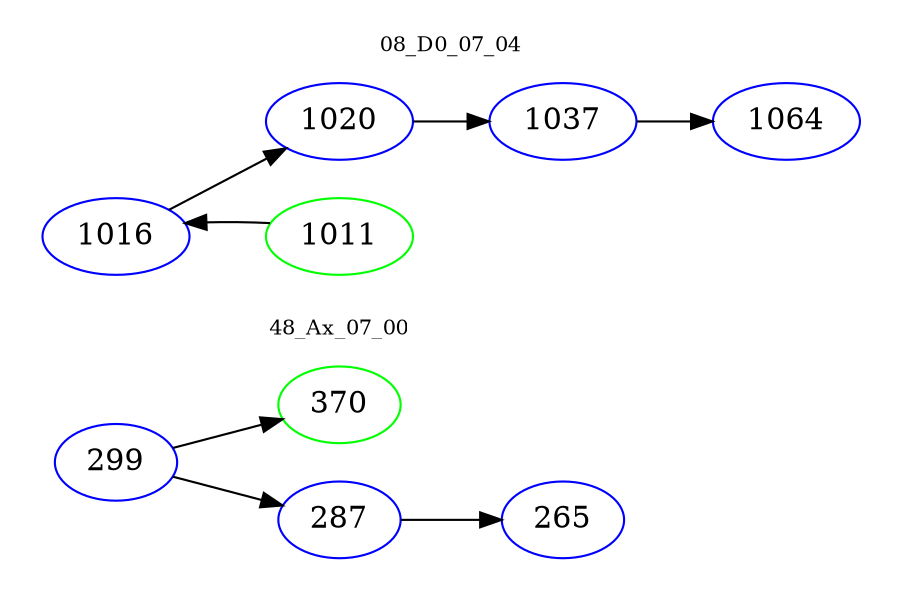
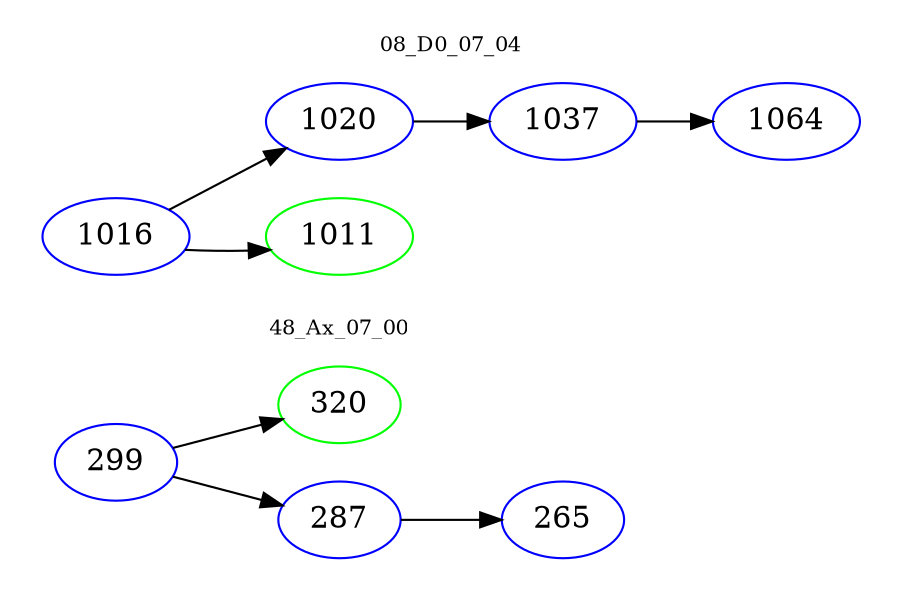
edge "1011" -> "1016": reversed
node "370": label "370" -> "320"
